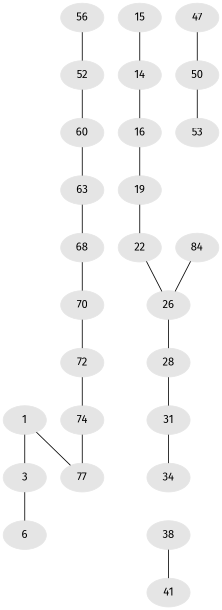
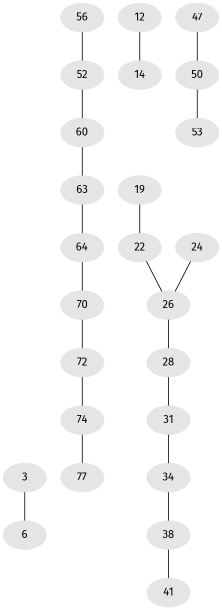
node "15": label "15" -> "12"
node "16": removed
node "68": label "68" -> "64"
node "84": label "84" -> "24"
node "1": removed
edge "34" -- "38": added
